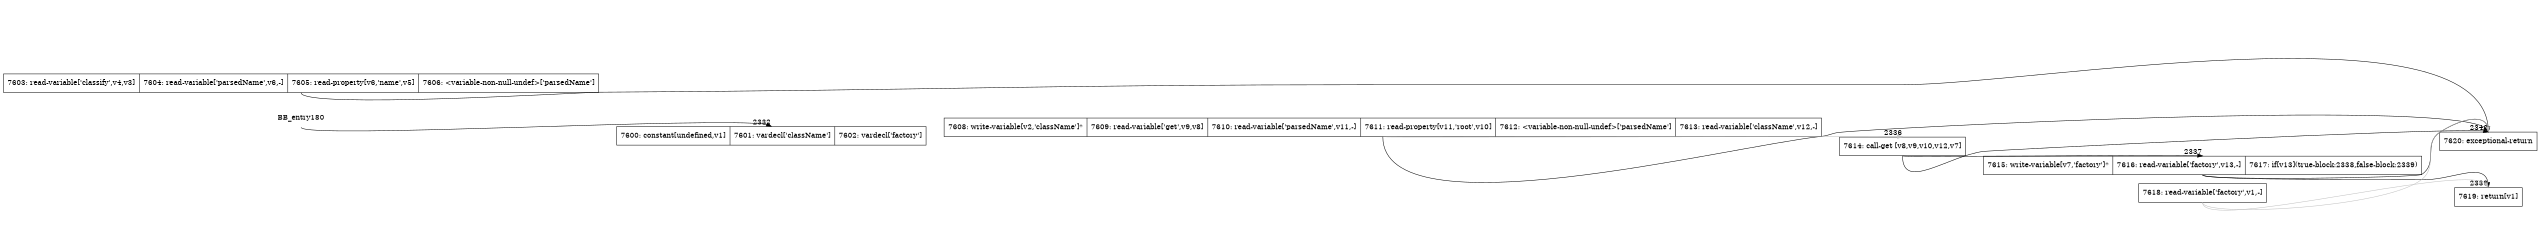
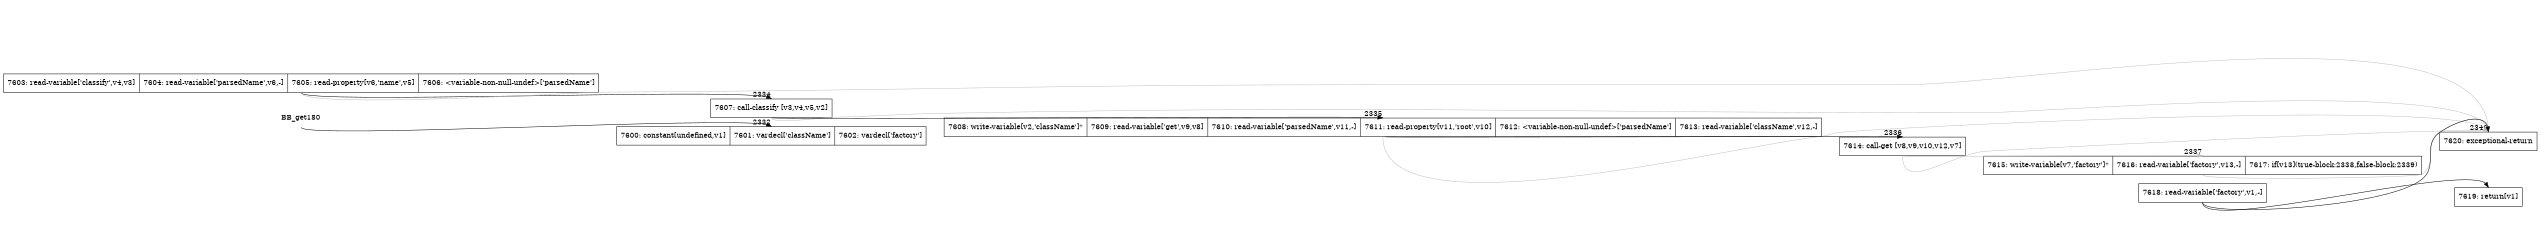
edge "7603: read-variable['classify',v4,v3]" -> "7620: exceptional-return": color black -> gray
node "7607: call-classify [v3,v4,v5,v2]": added
node "BB_entry180": label "BB_entry180" -> "BB_get180"
edge "7608: write-variable[v2,'className']*" -> "7620: exceptional-return": color black -> gray
edge "7608: write-variable[v2,'className']*" -> "7614: call-get [v8,v9,v10,v12,v7]": color gray -> black
edge "7614: call-get [v8,v9,v10,v12,v7]" -> "7620: exceptional-return": color black -> gray
edge "7614: call-get [v8,v9,v10,v12,v7]" -> "7615: write-variable[v7,'factory']*": color black -> gray
edge "7615: write-variable[v7,'factory']*" -> "7620: exceptional-return": color black -> gray
edge "7615: write-variable[v7,'factory']*" -> "7619: return[v1]": removed
edge "7618: read-variable['factory',v1,-]" -> "7619: return[v1]": color gray -> black
edge "7618: read-variable['factory',v1,-]" -> "7620: exceptional-return": color gray -> black
